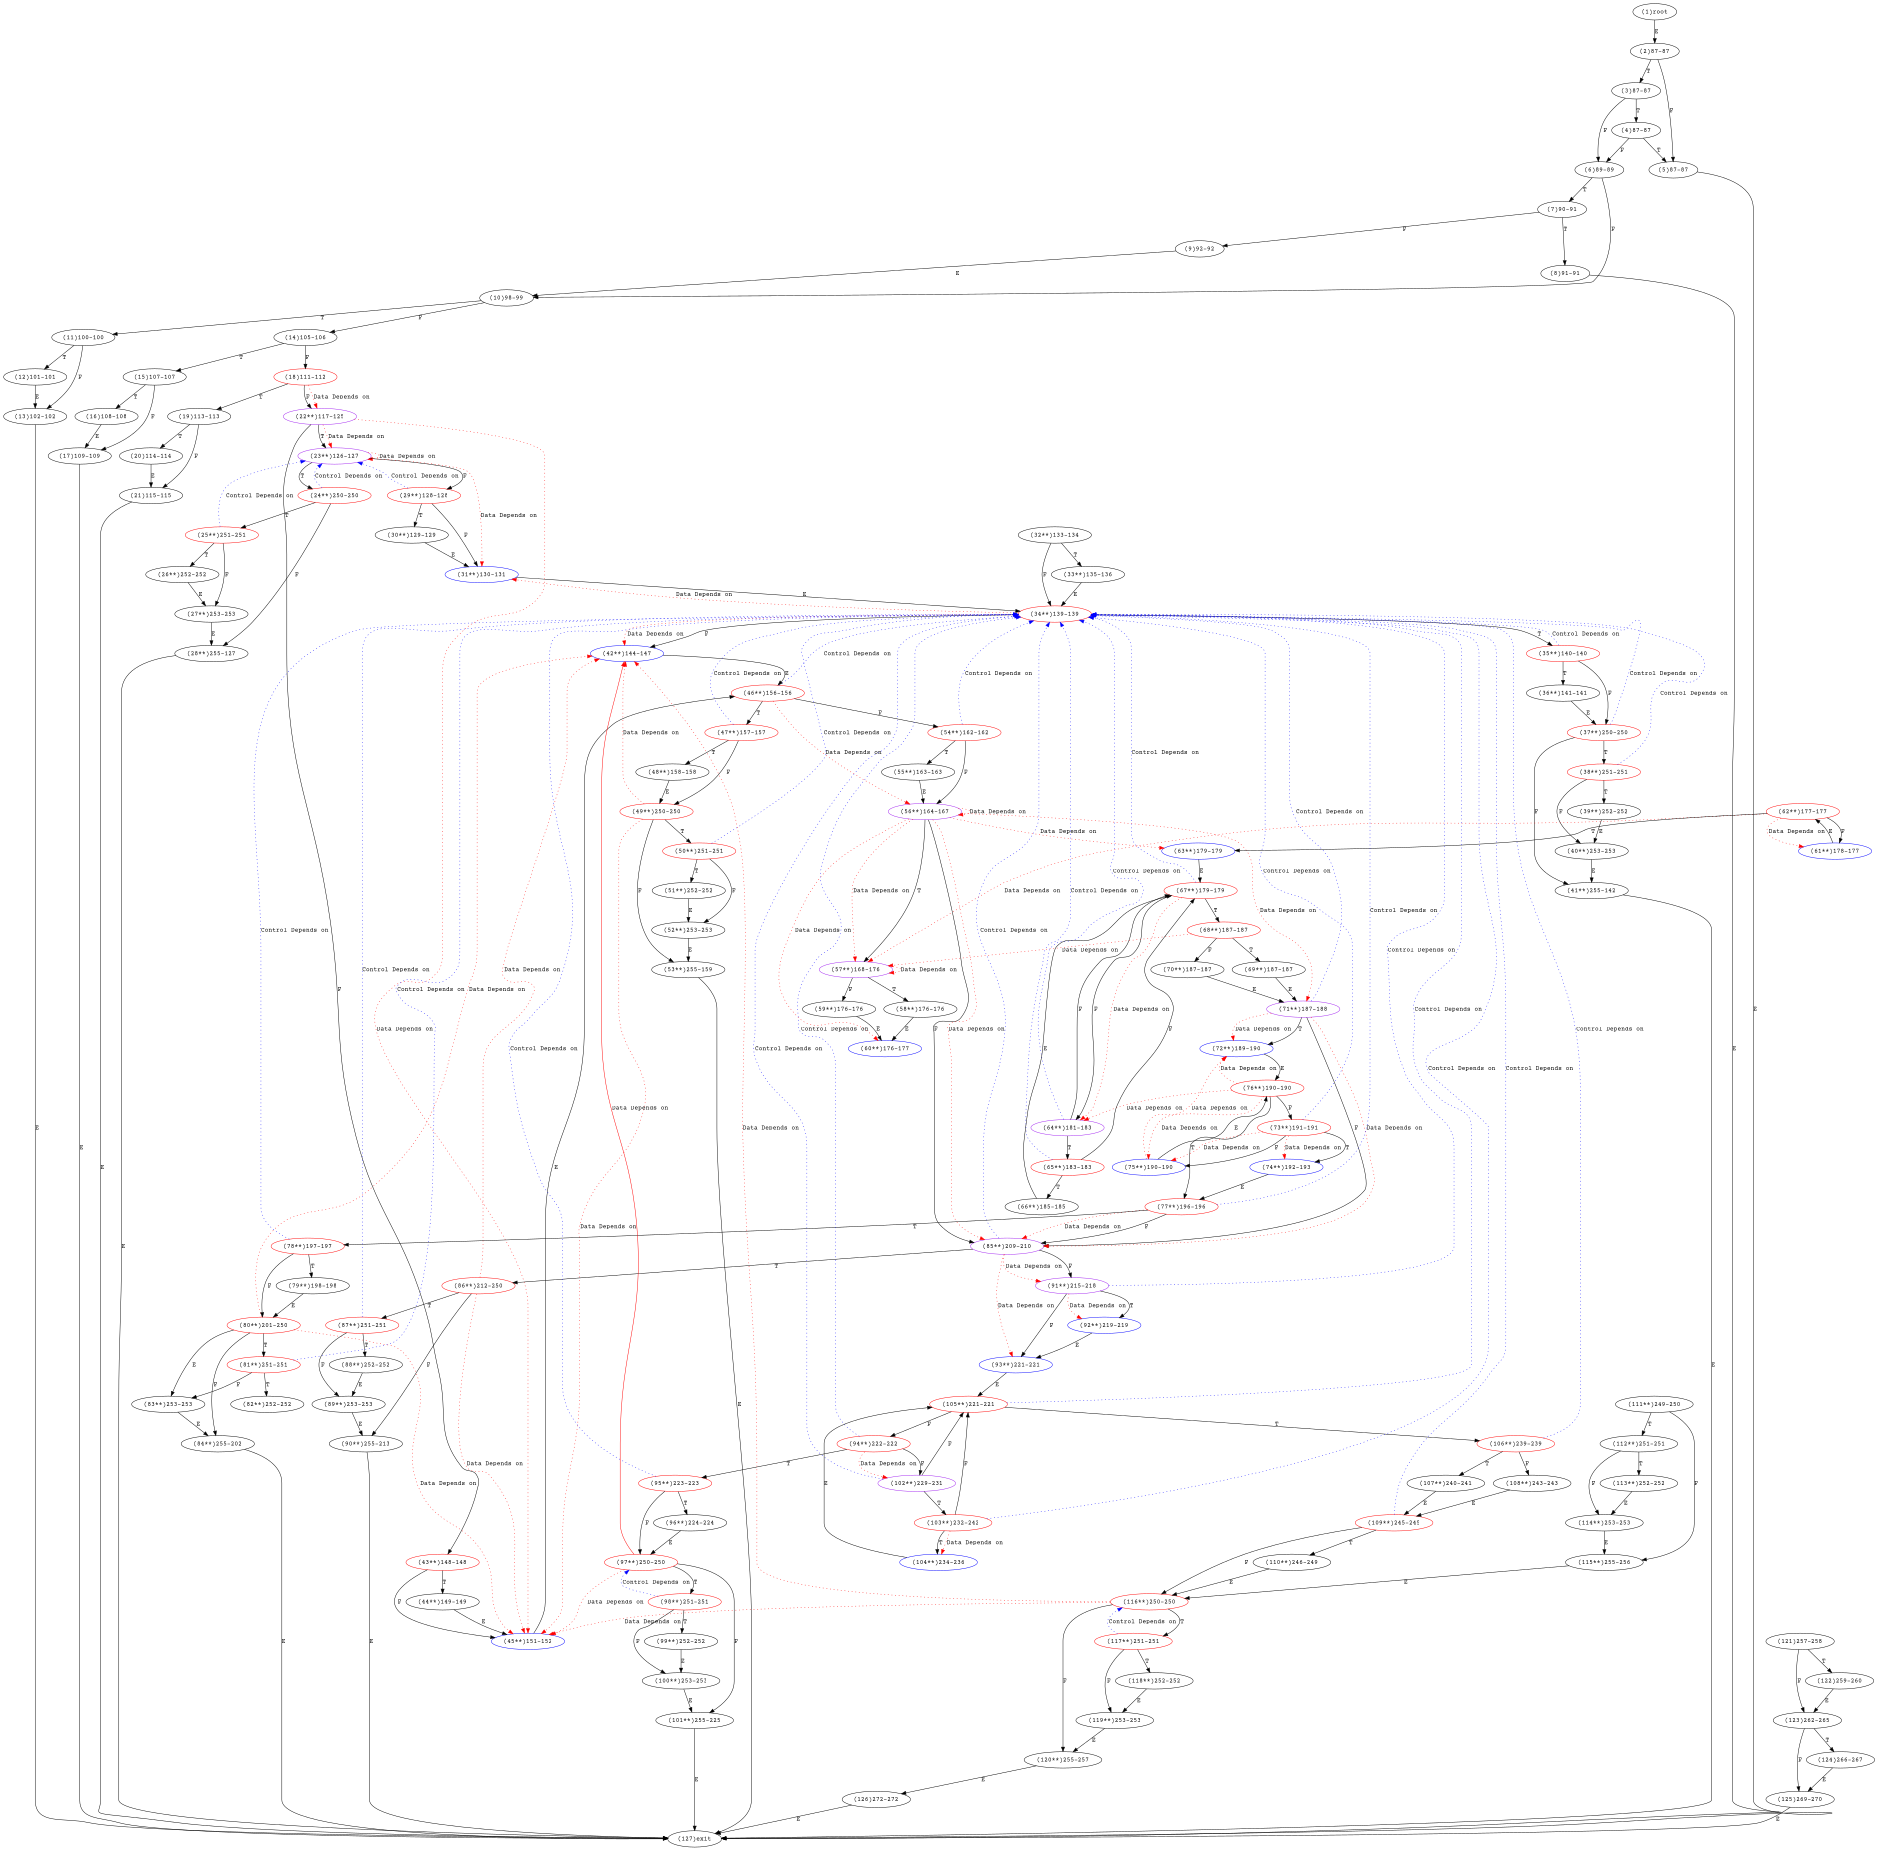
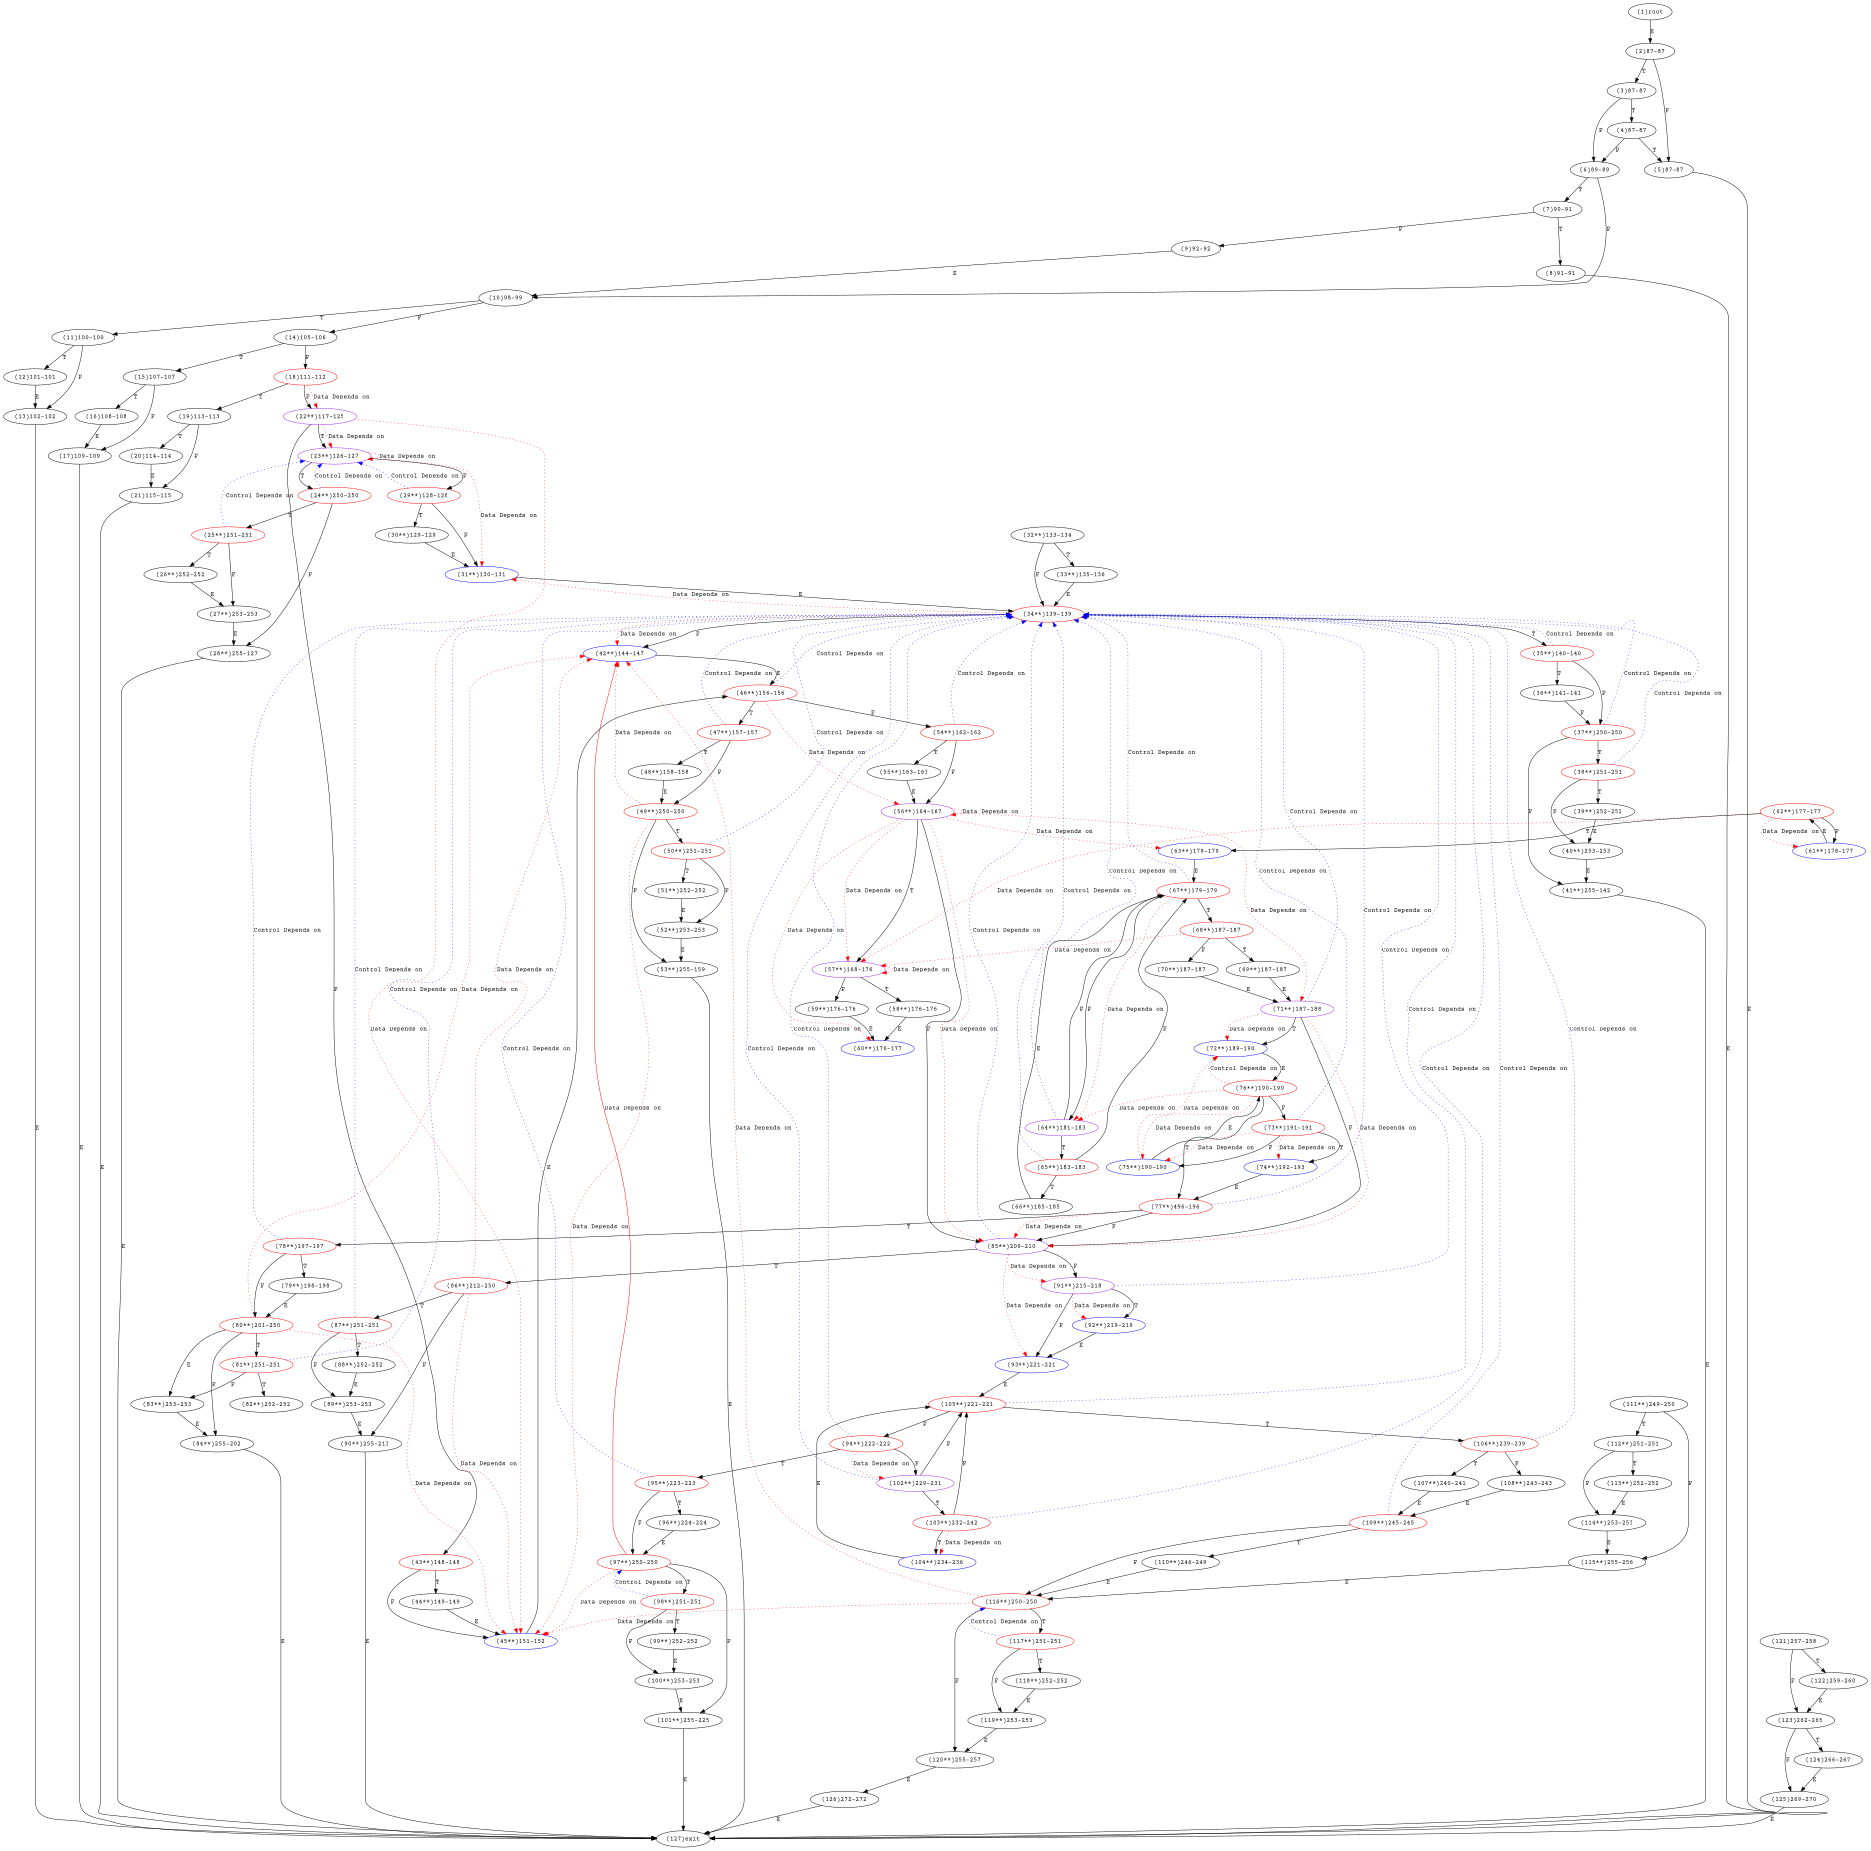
edge "(36**)141-141" -> "(37**)250-250": label "E" -> "F"
edge "(76**)190-190" -> "(72**)189-190": label "Data Depends on" -> "Control Depends on"
node "(77**)196-196": label "(77**)196-196" -> "(77**)496-196"
